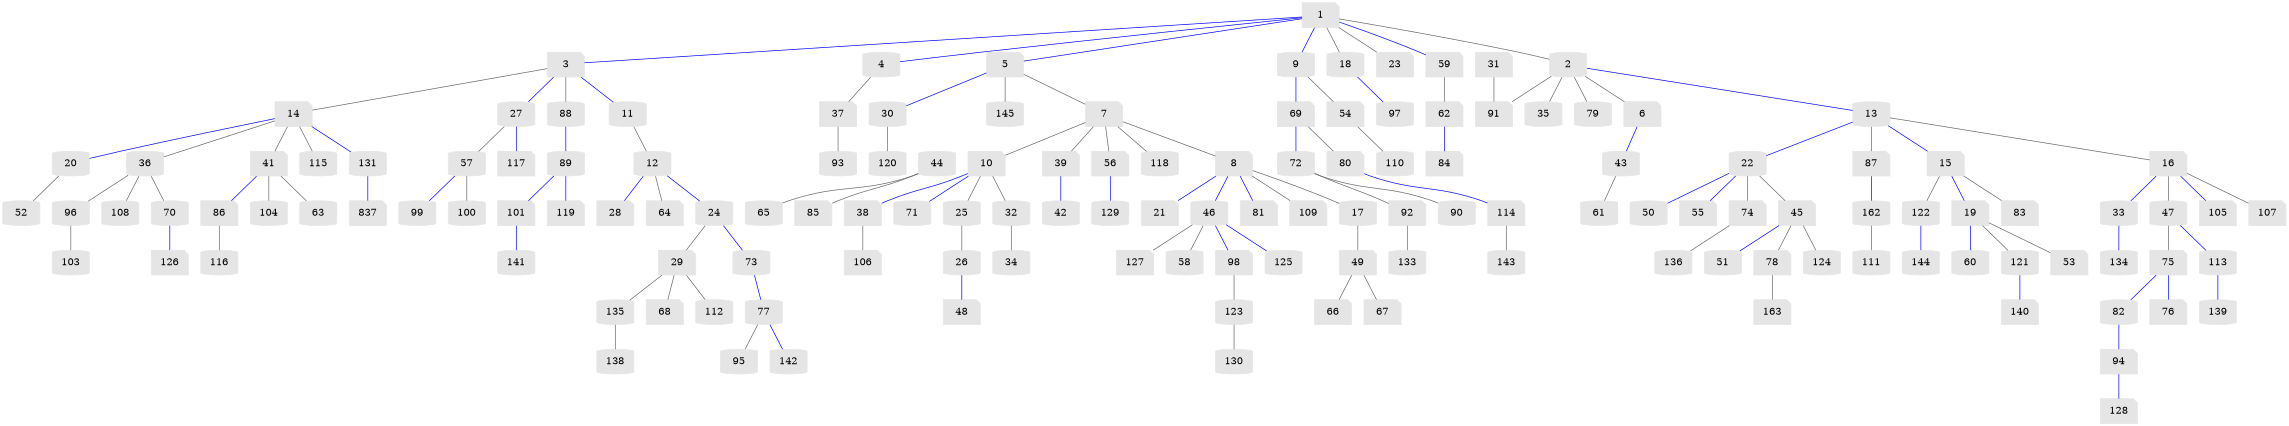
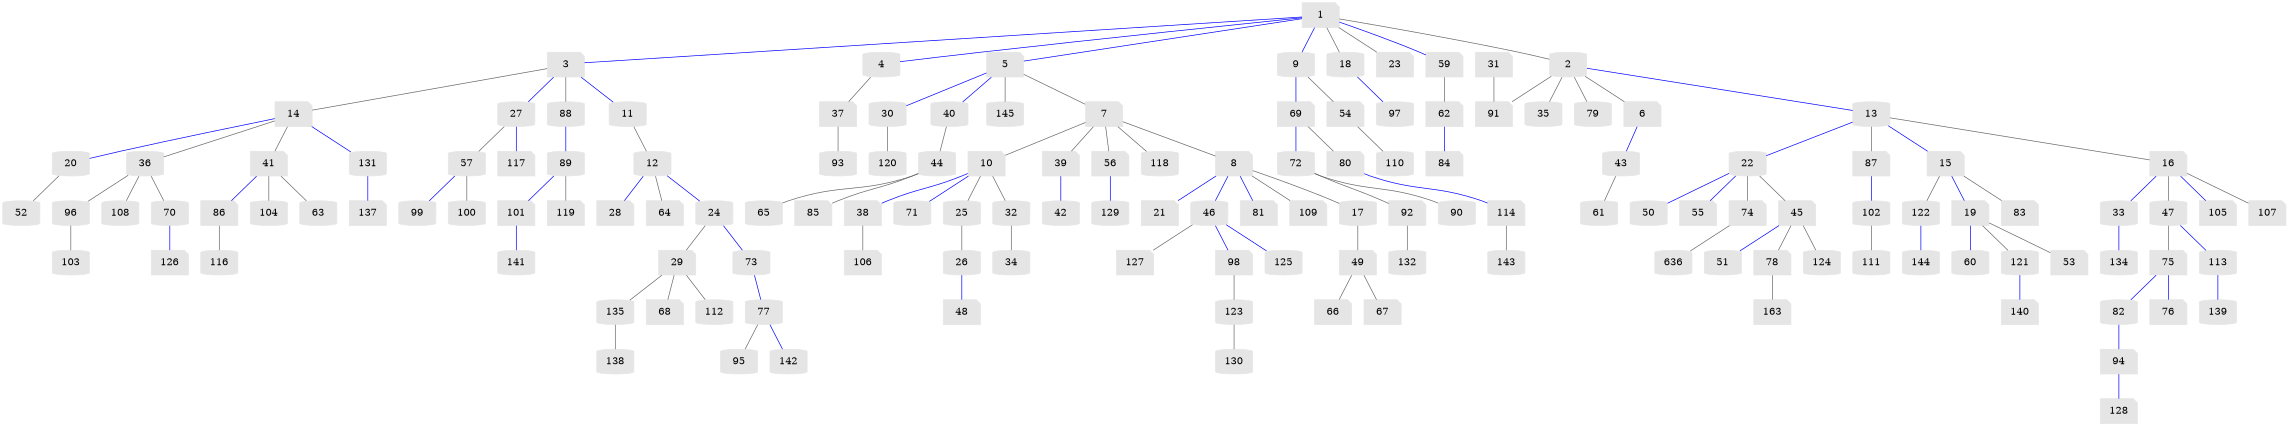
node "40": added
node "115": removed
edge "89" -- "119": color blue -> gray40
node "837": label "837" -> "137"
node "162": label "162" -> "102"
node "58": removed
node "133": label "133" -> "132"
node "136": label "136" -> "636"
